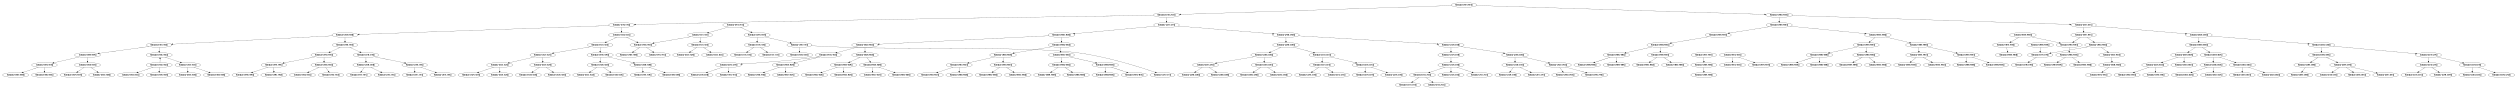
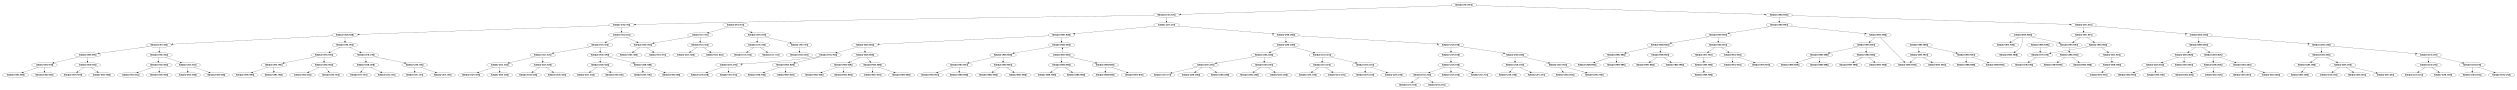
edge "Node{data=[4895, 4895]}" -> "Node{data=[4899, 4899]}": now "Node{data=[4895, 4895]}" -> "Node{data=[4900, 4900]}"
node "Node{data=[4875, 4875]}": added
edge "Node{data=[1191, 1191]}" -> "Node{data=[1217, 1217]}": now "Node{data=[3267, 3267]}" -> "Node{data=[1217, 1217]}"
edge "Node{data=[4863, 4863]}" -> "Node{data=[4867, 4867]}": reversed
edge "Node{data=[4910, 4910]}" -> "Node{data=[4908, 4908]}": now "Node{data=[4909, 4909]}" -> "Node{data=[4908, 4908]}"
edge "Node{data=[1933, 1933]}" -> "Node{data=[1935, 1935]}": reversed
